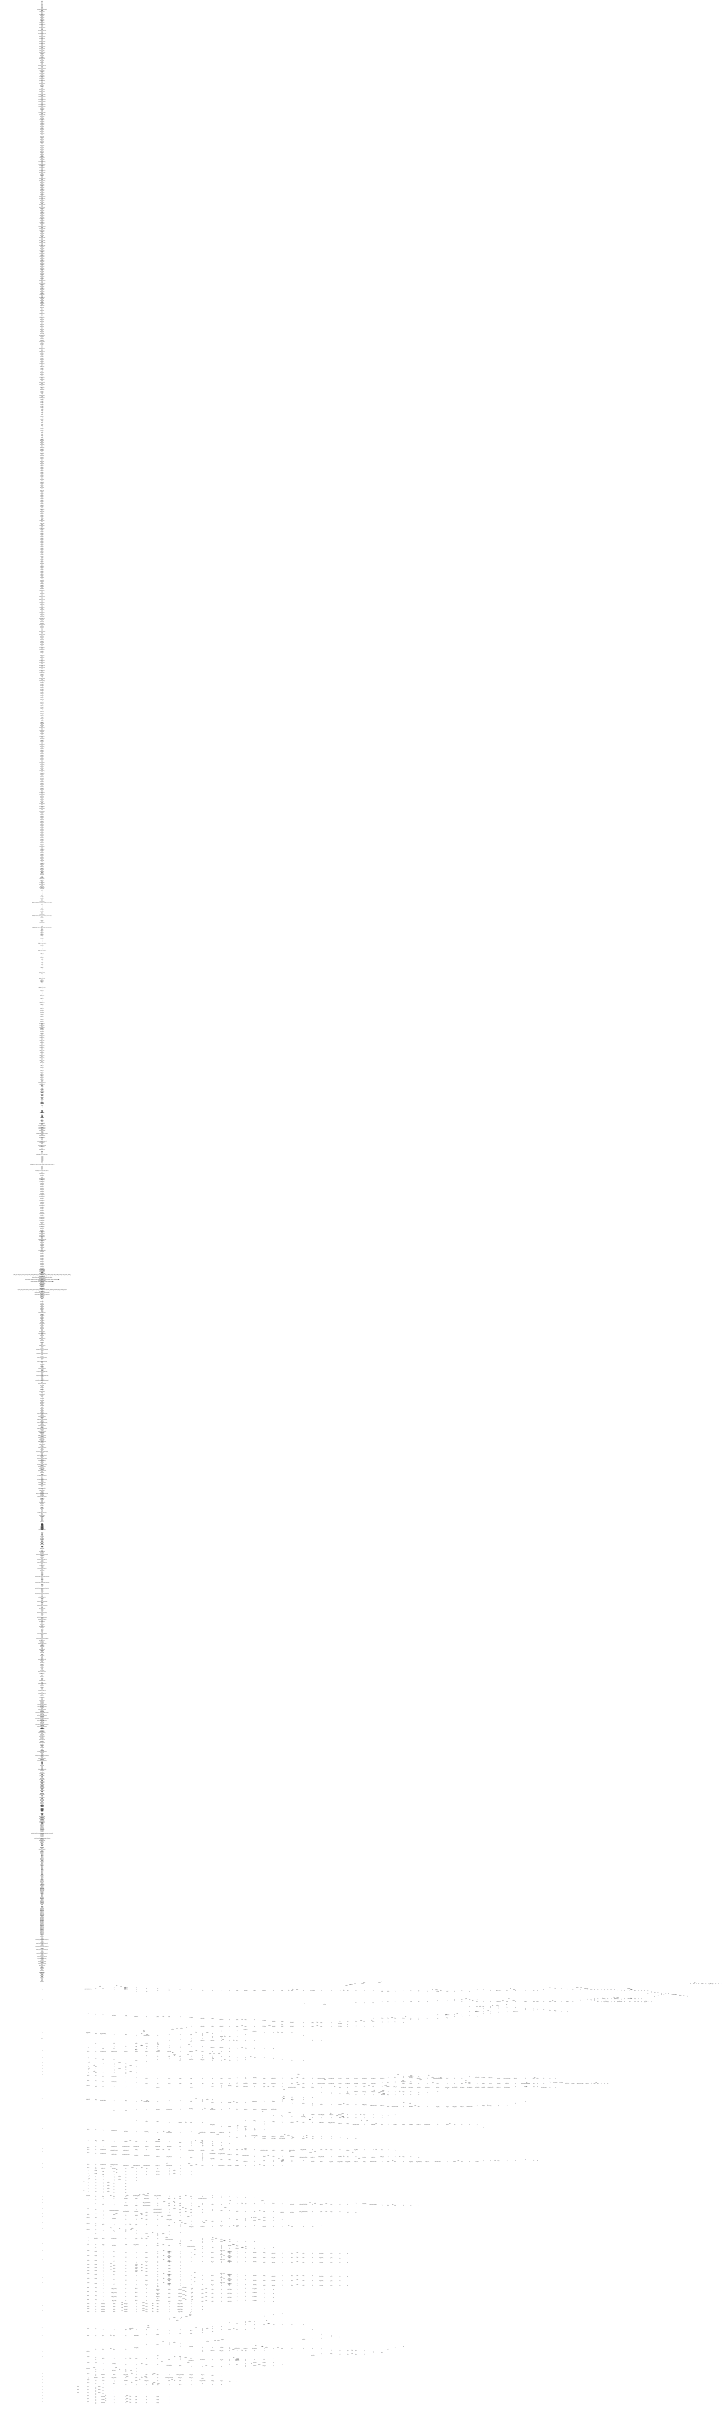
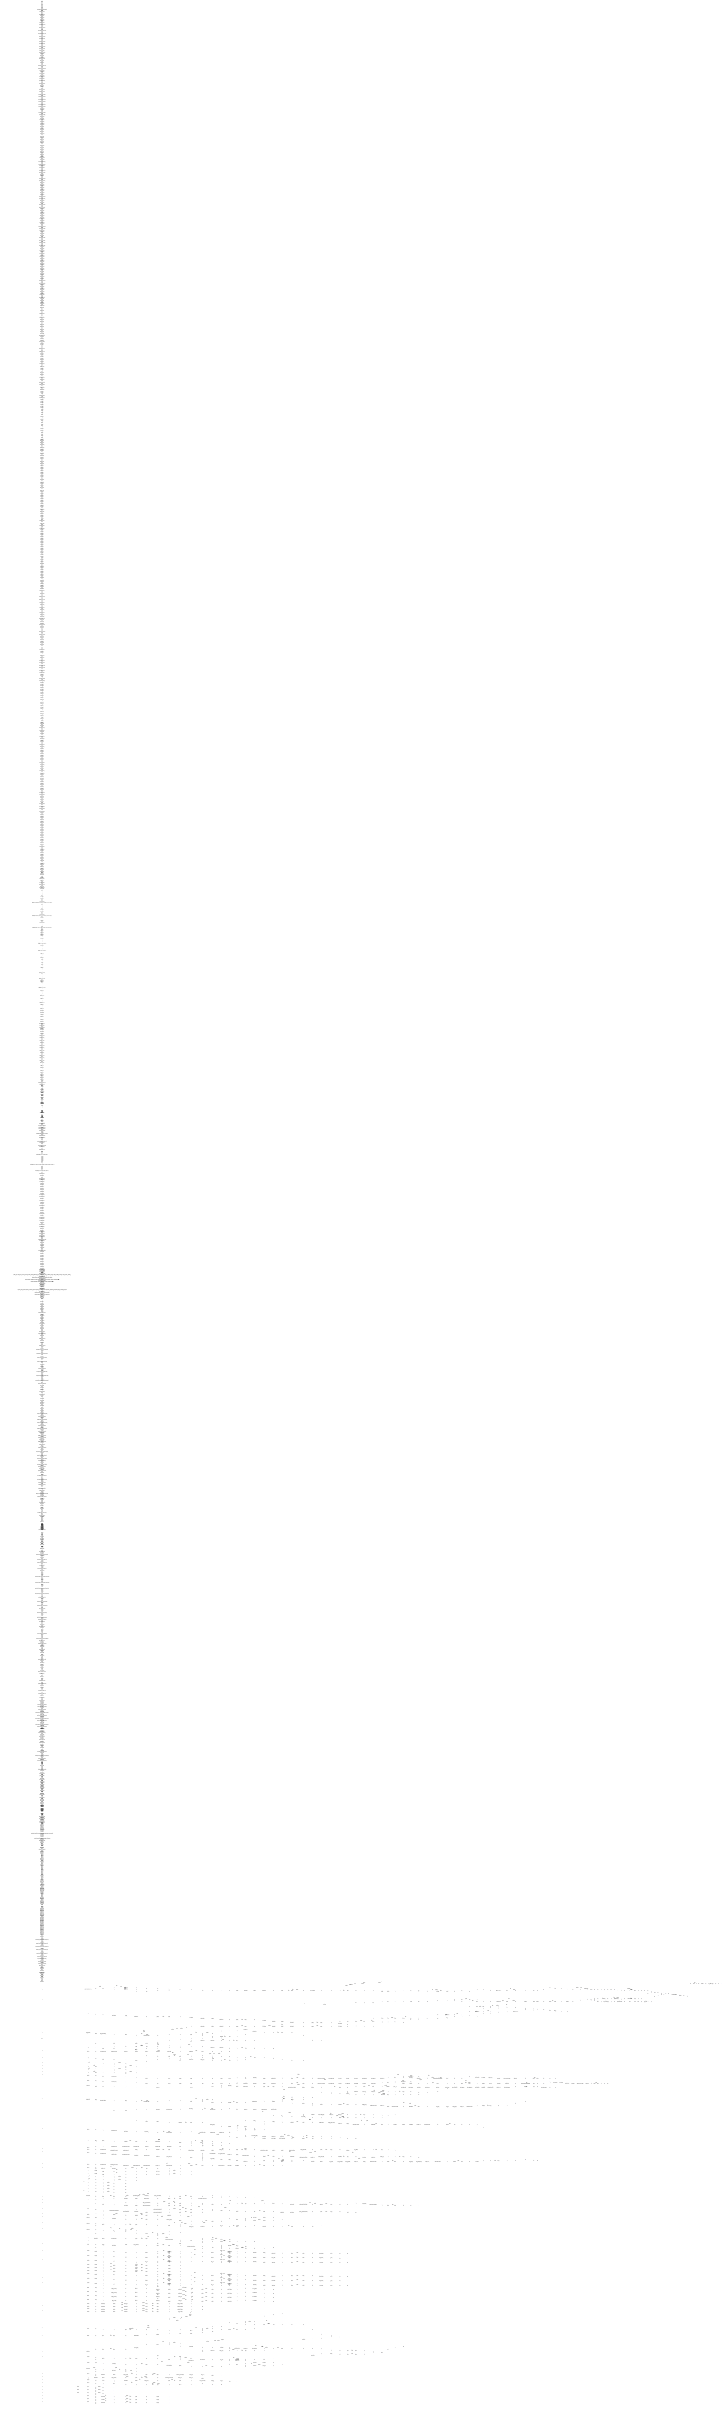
node "extern double __scalbln(double __x, long int __n);": removed
